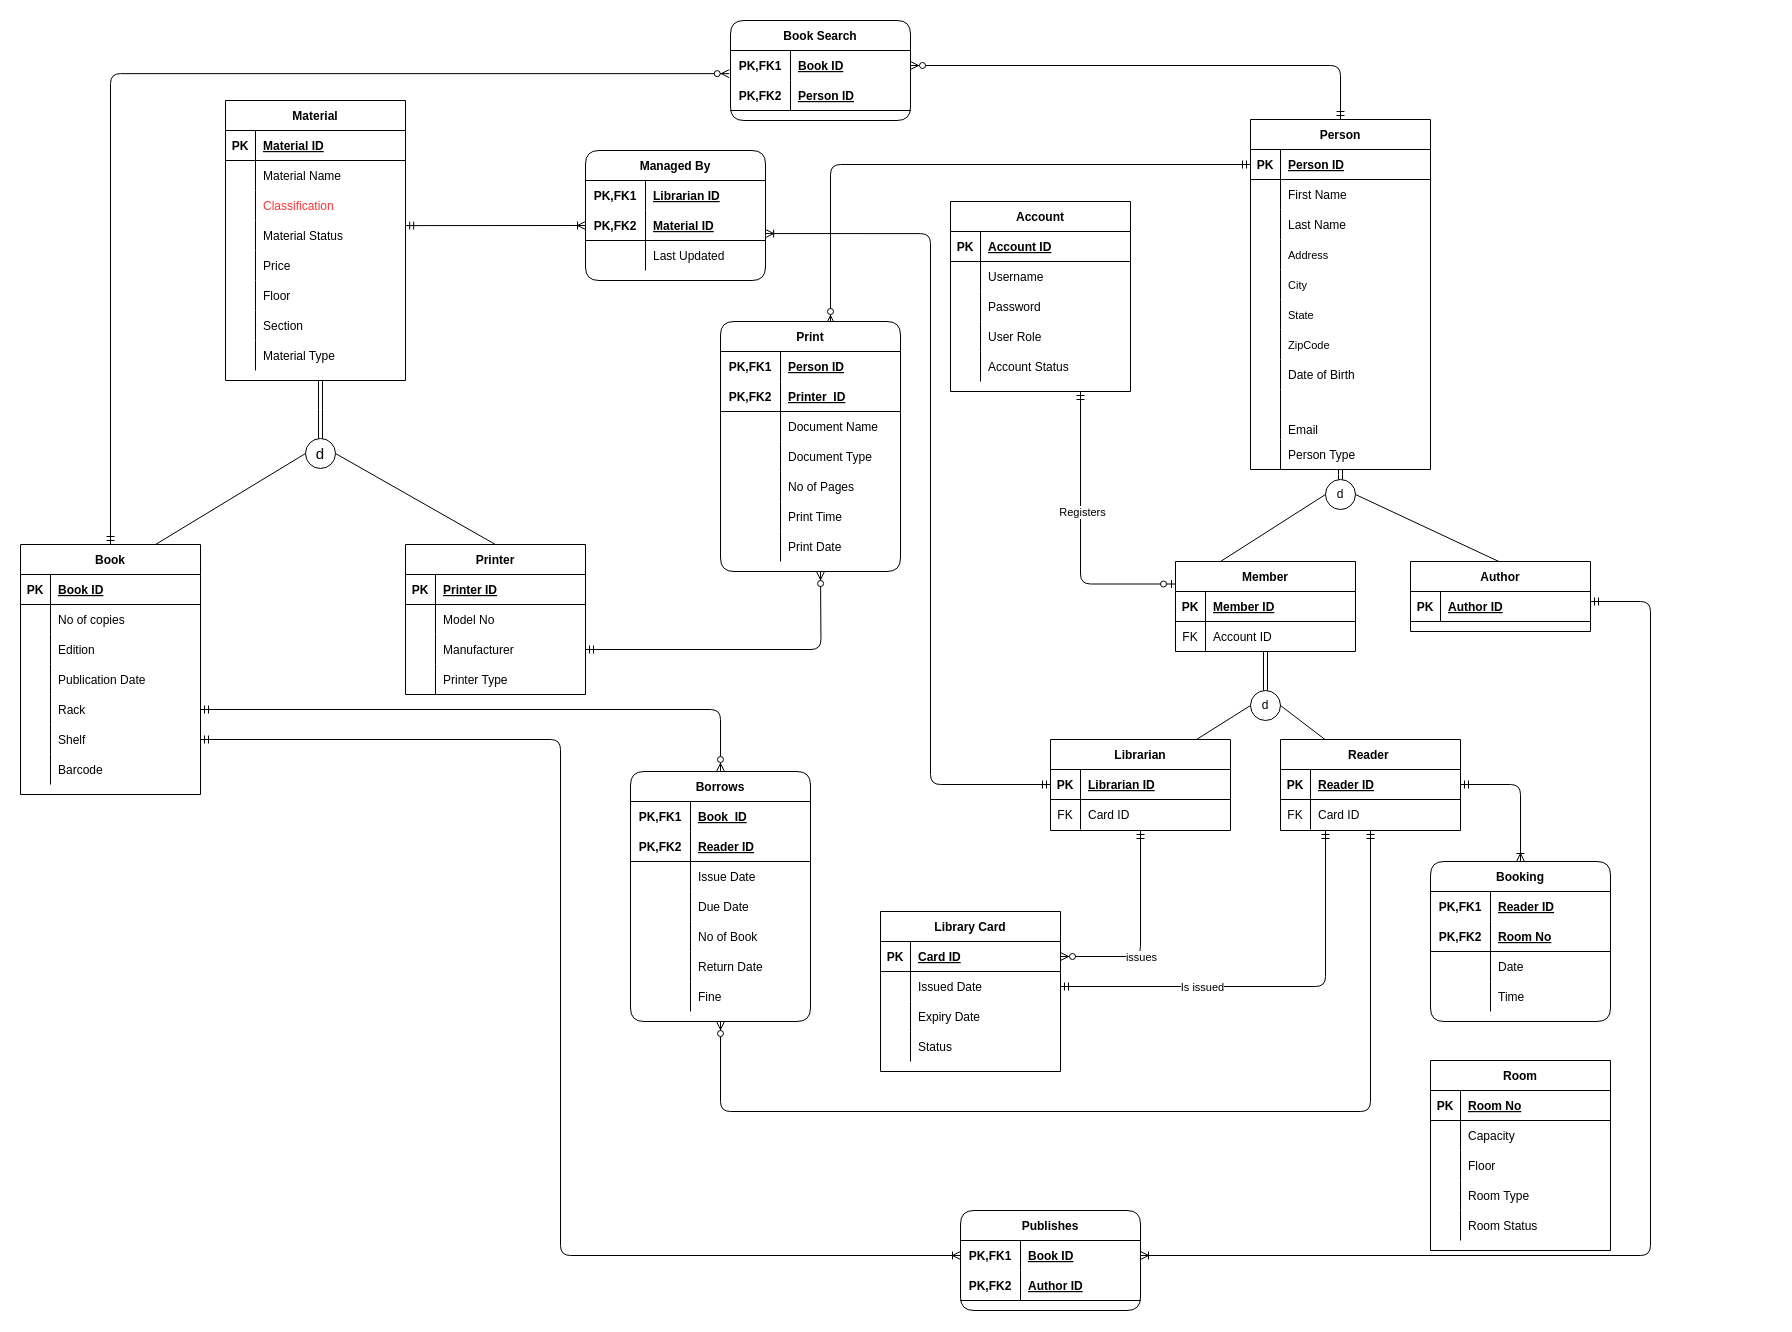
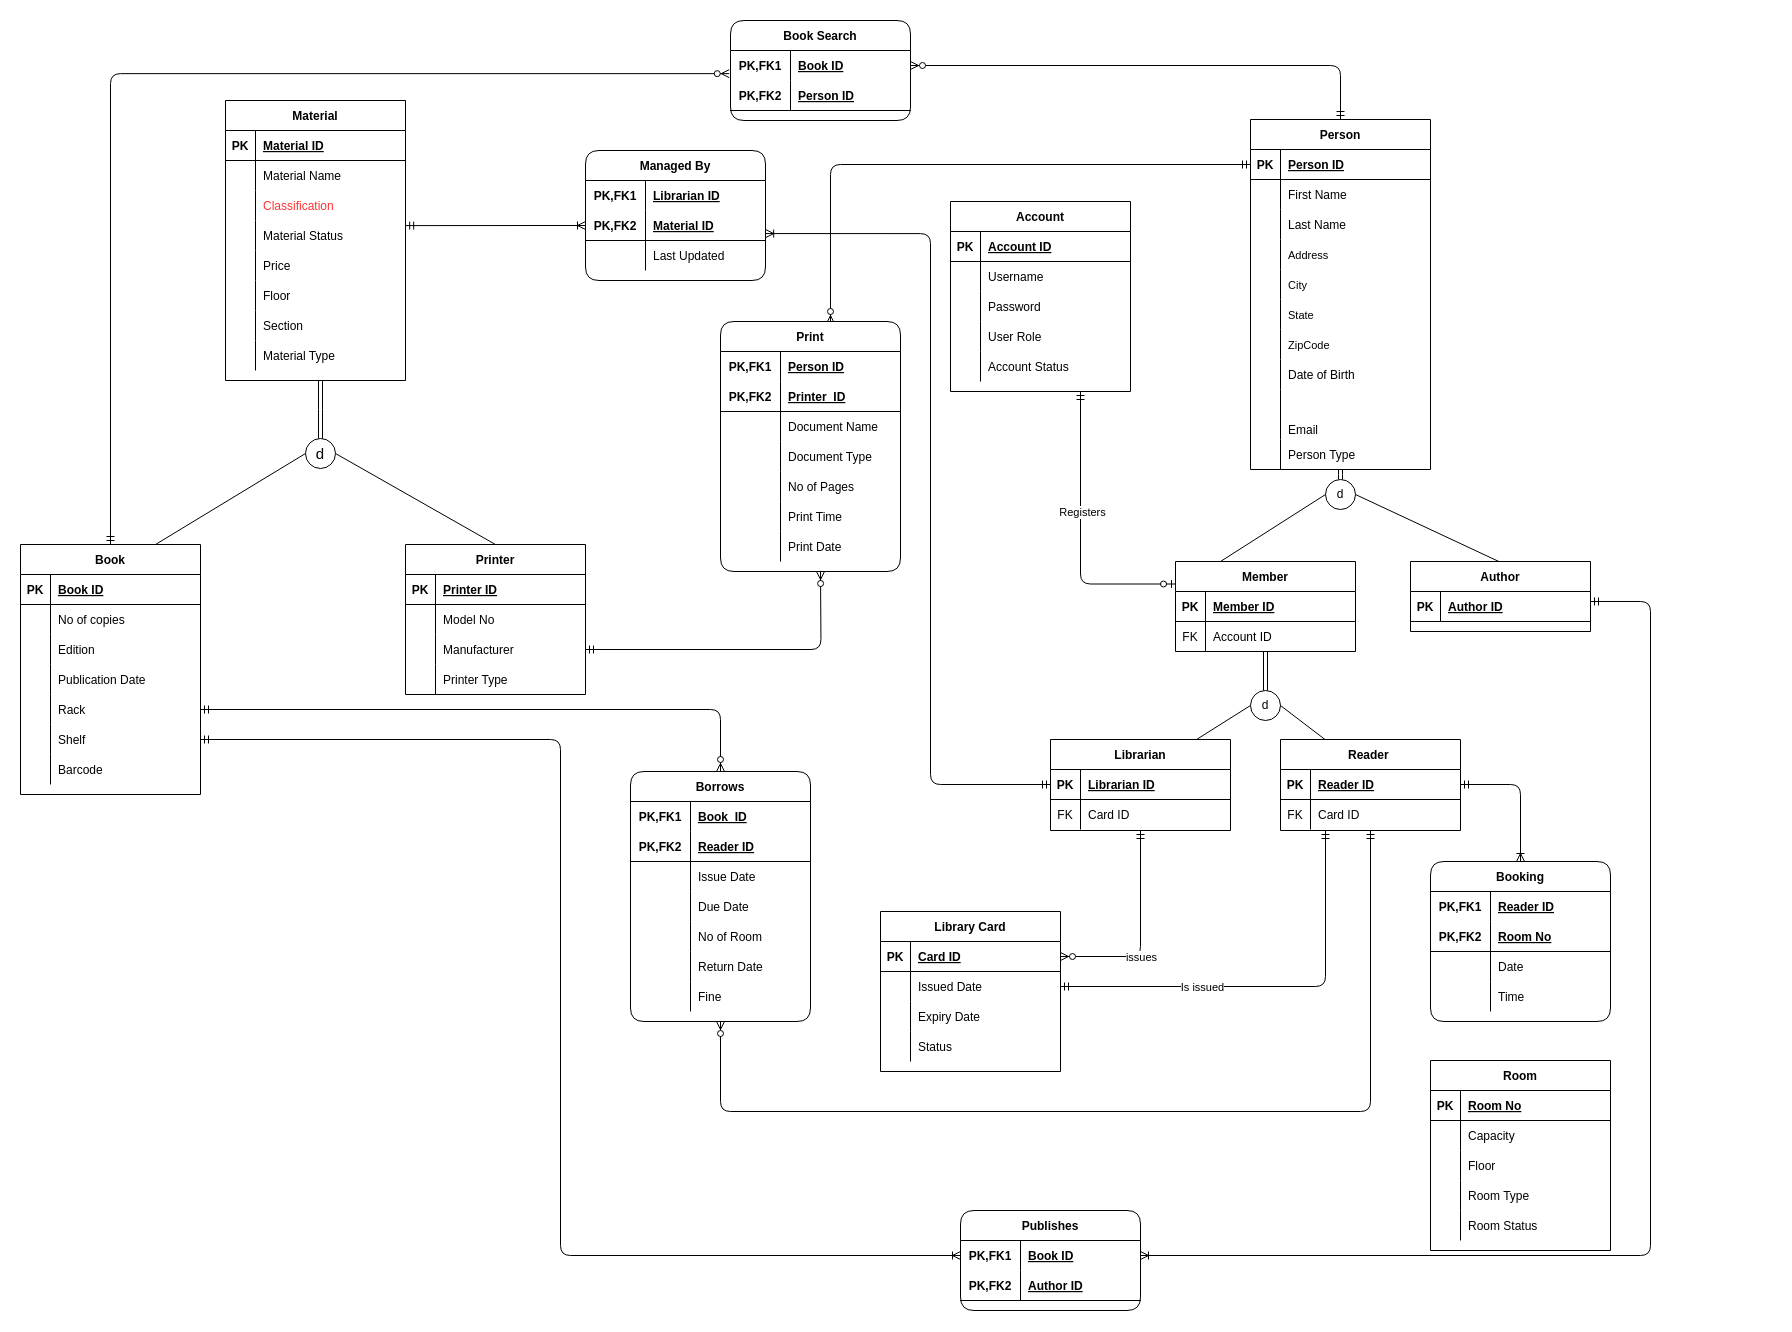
node "No of Book": label "No of Book" -> "No of Room"
